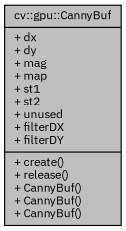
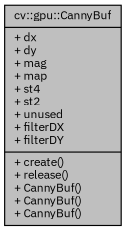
node "cv::gpu::CannyBuf": text "+ st1" -> "+ st4"
